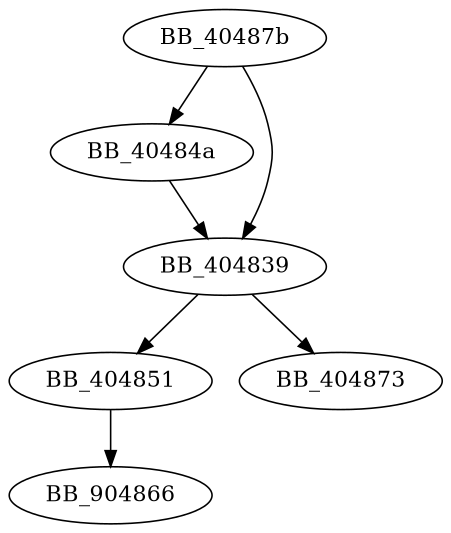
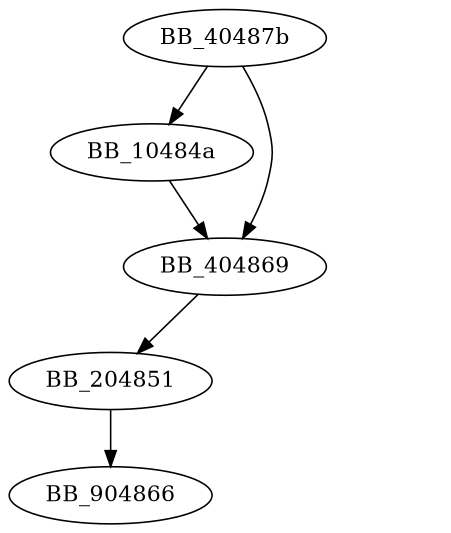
node "BB_40484a": label "BB_40484a" -> "BB_10484a"
node "BB_404839": label "BB_404839" -> "BB_404869"
node "BB_404851": label "BB_404851" -> "BB_204851"
node "BB_404873": removed
